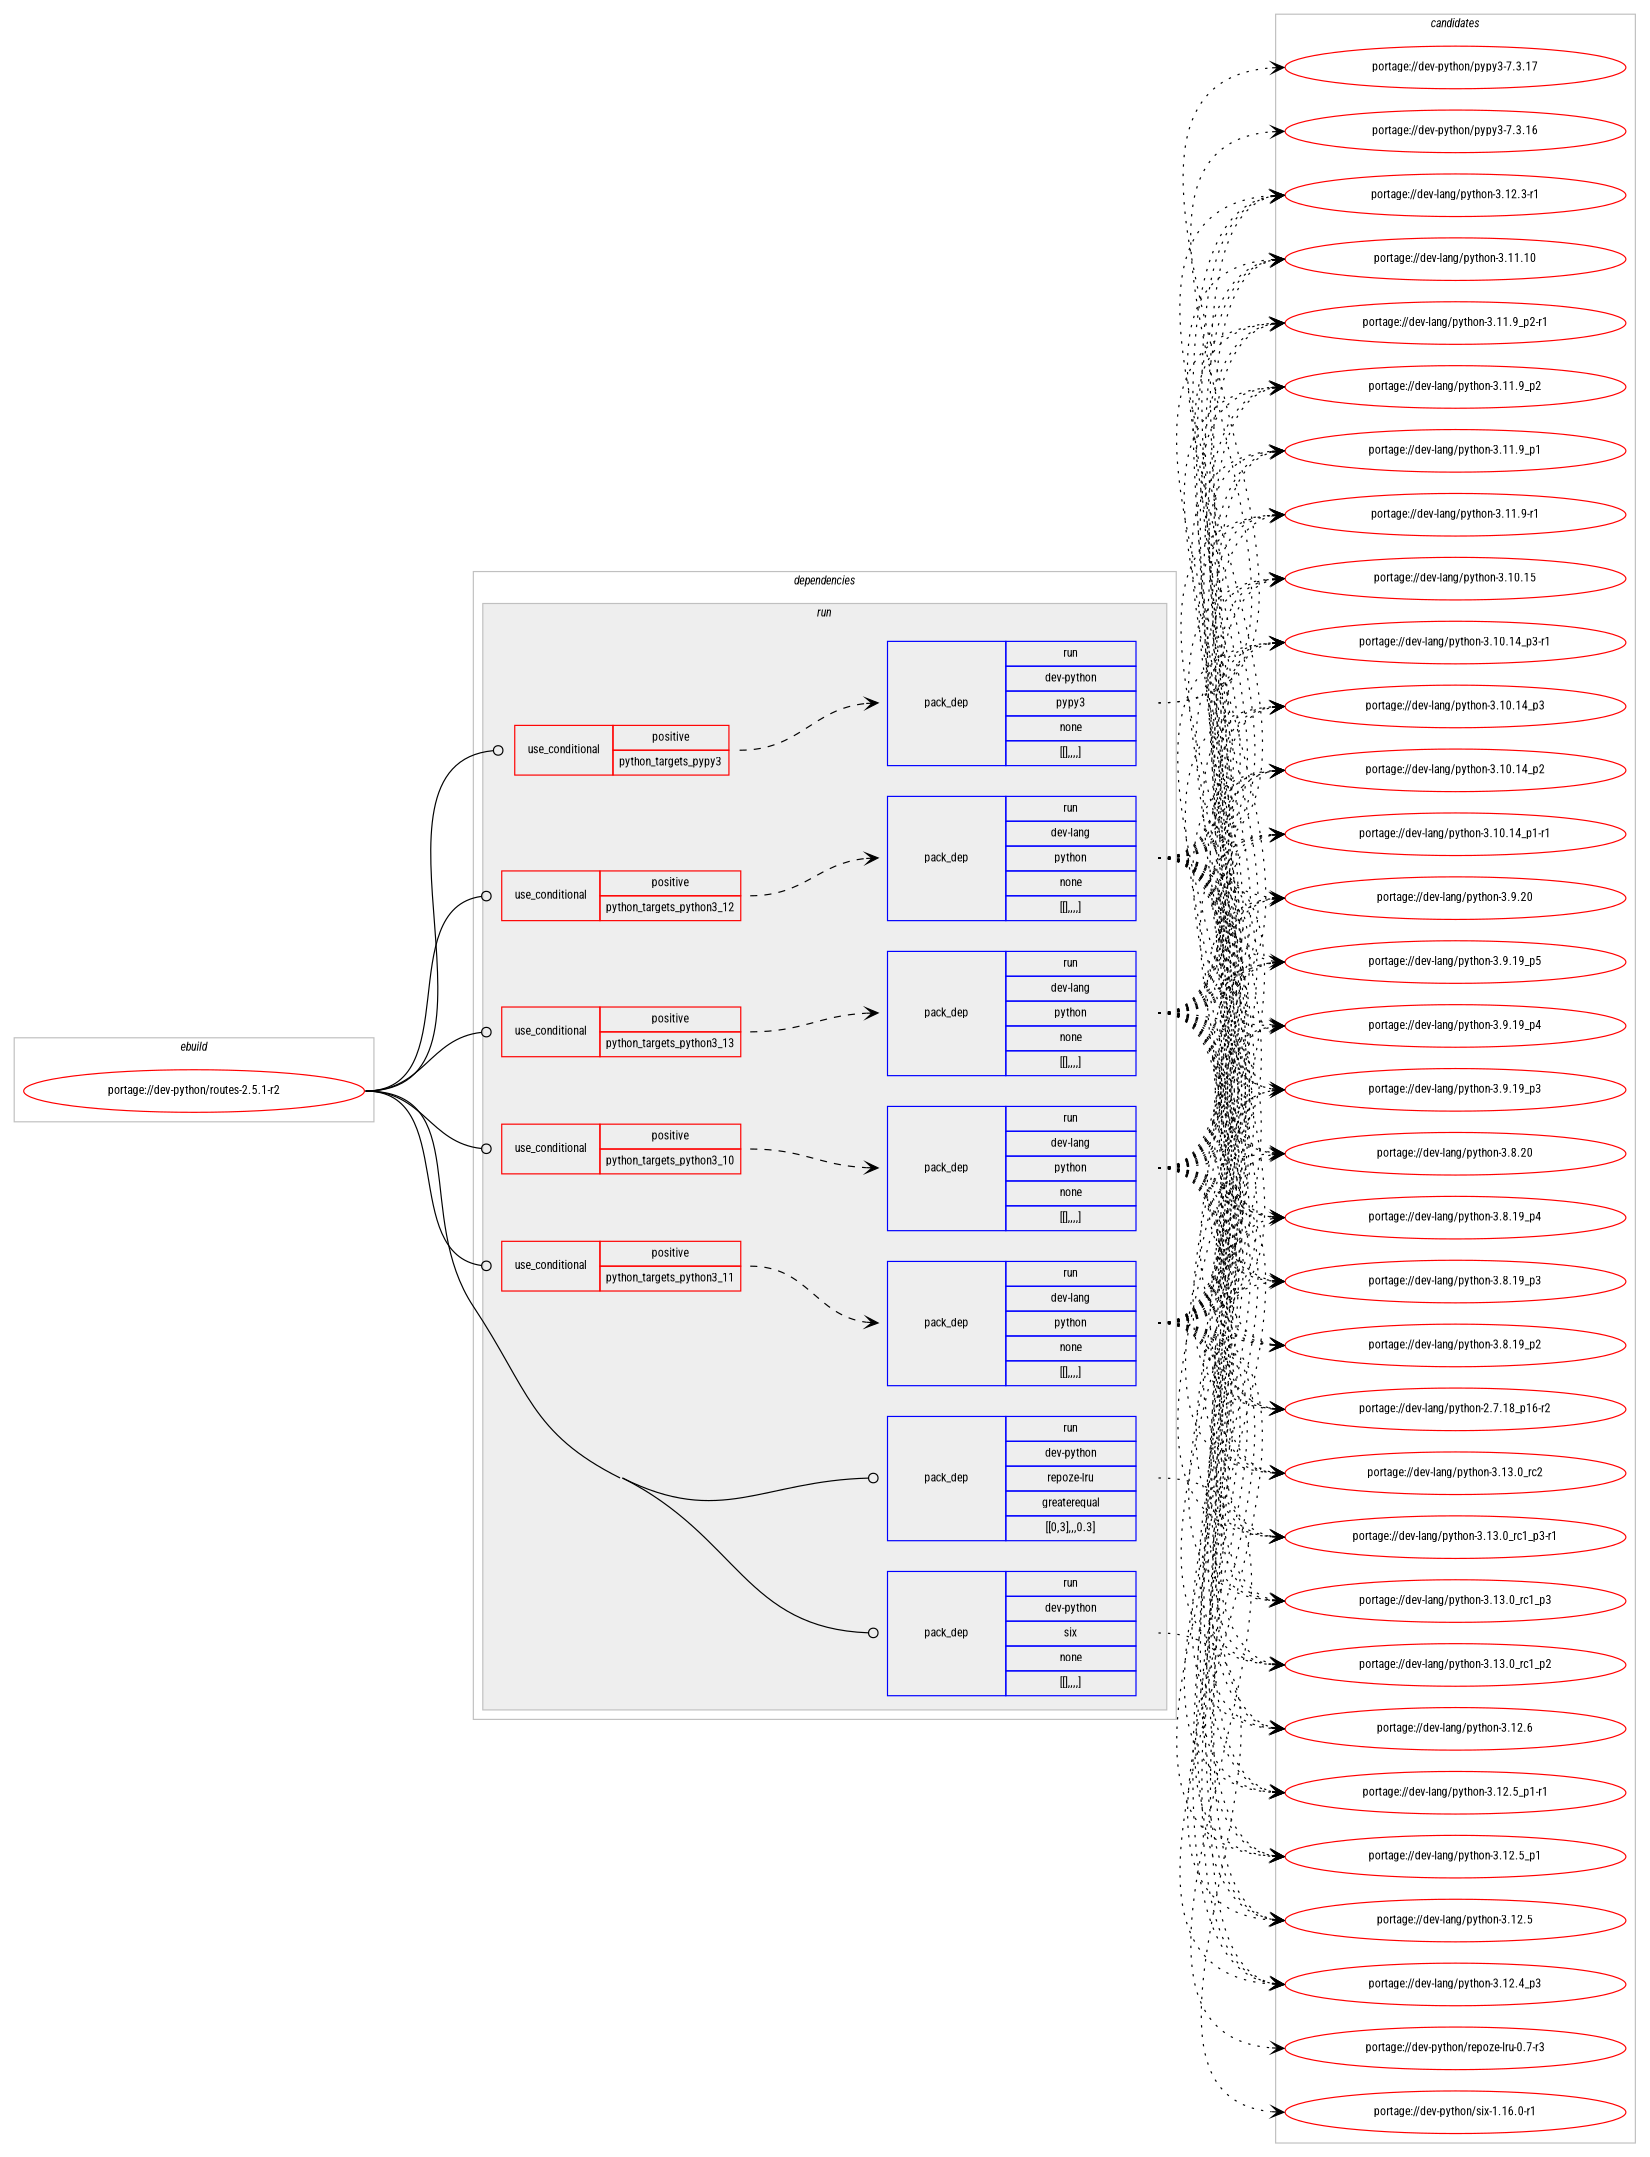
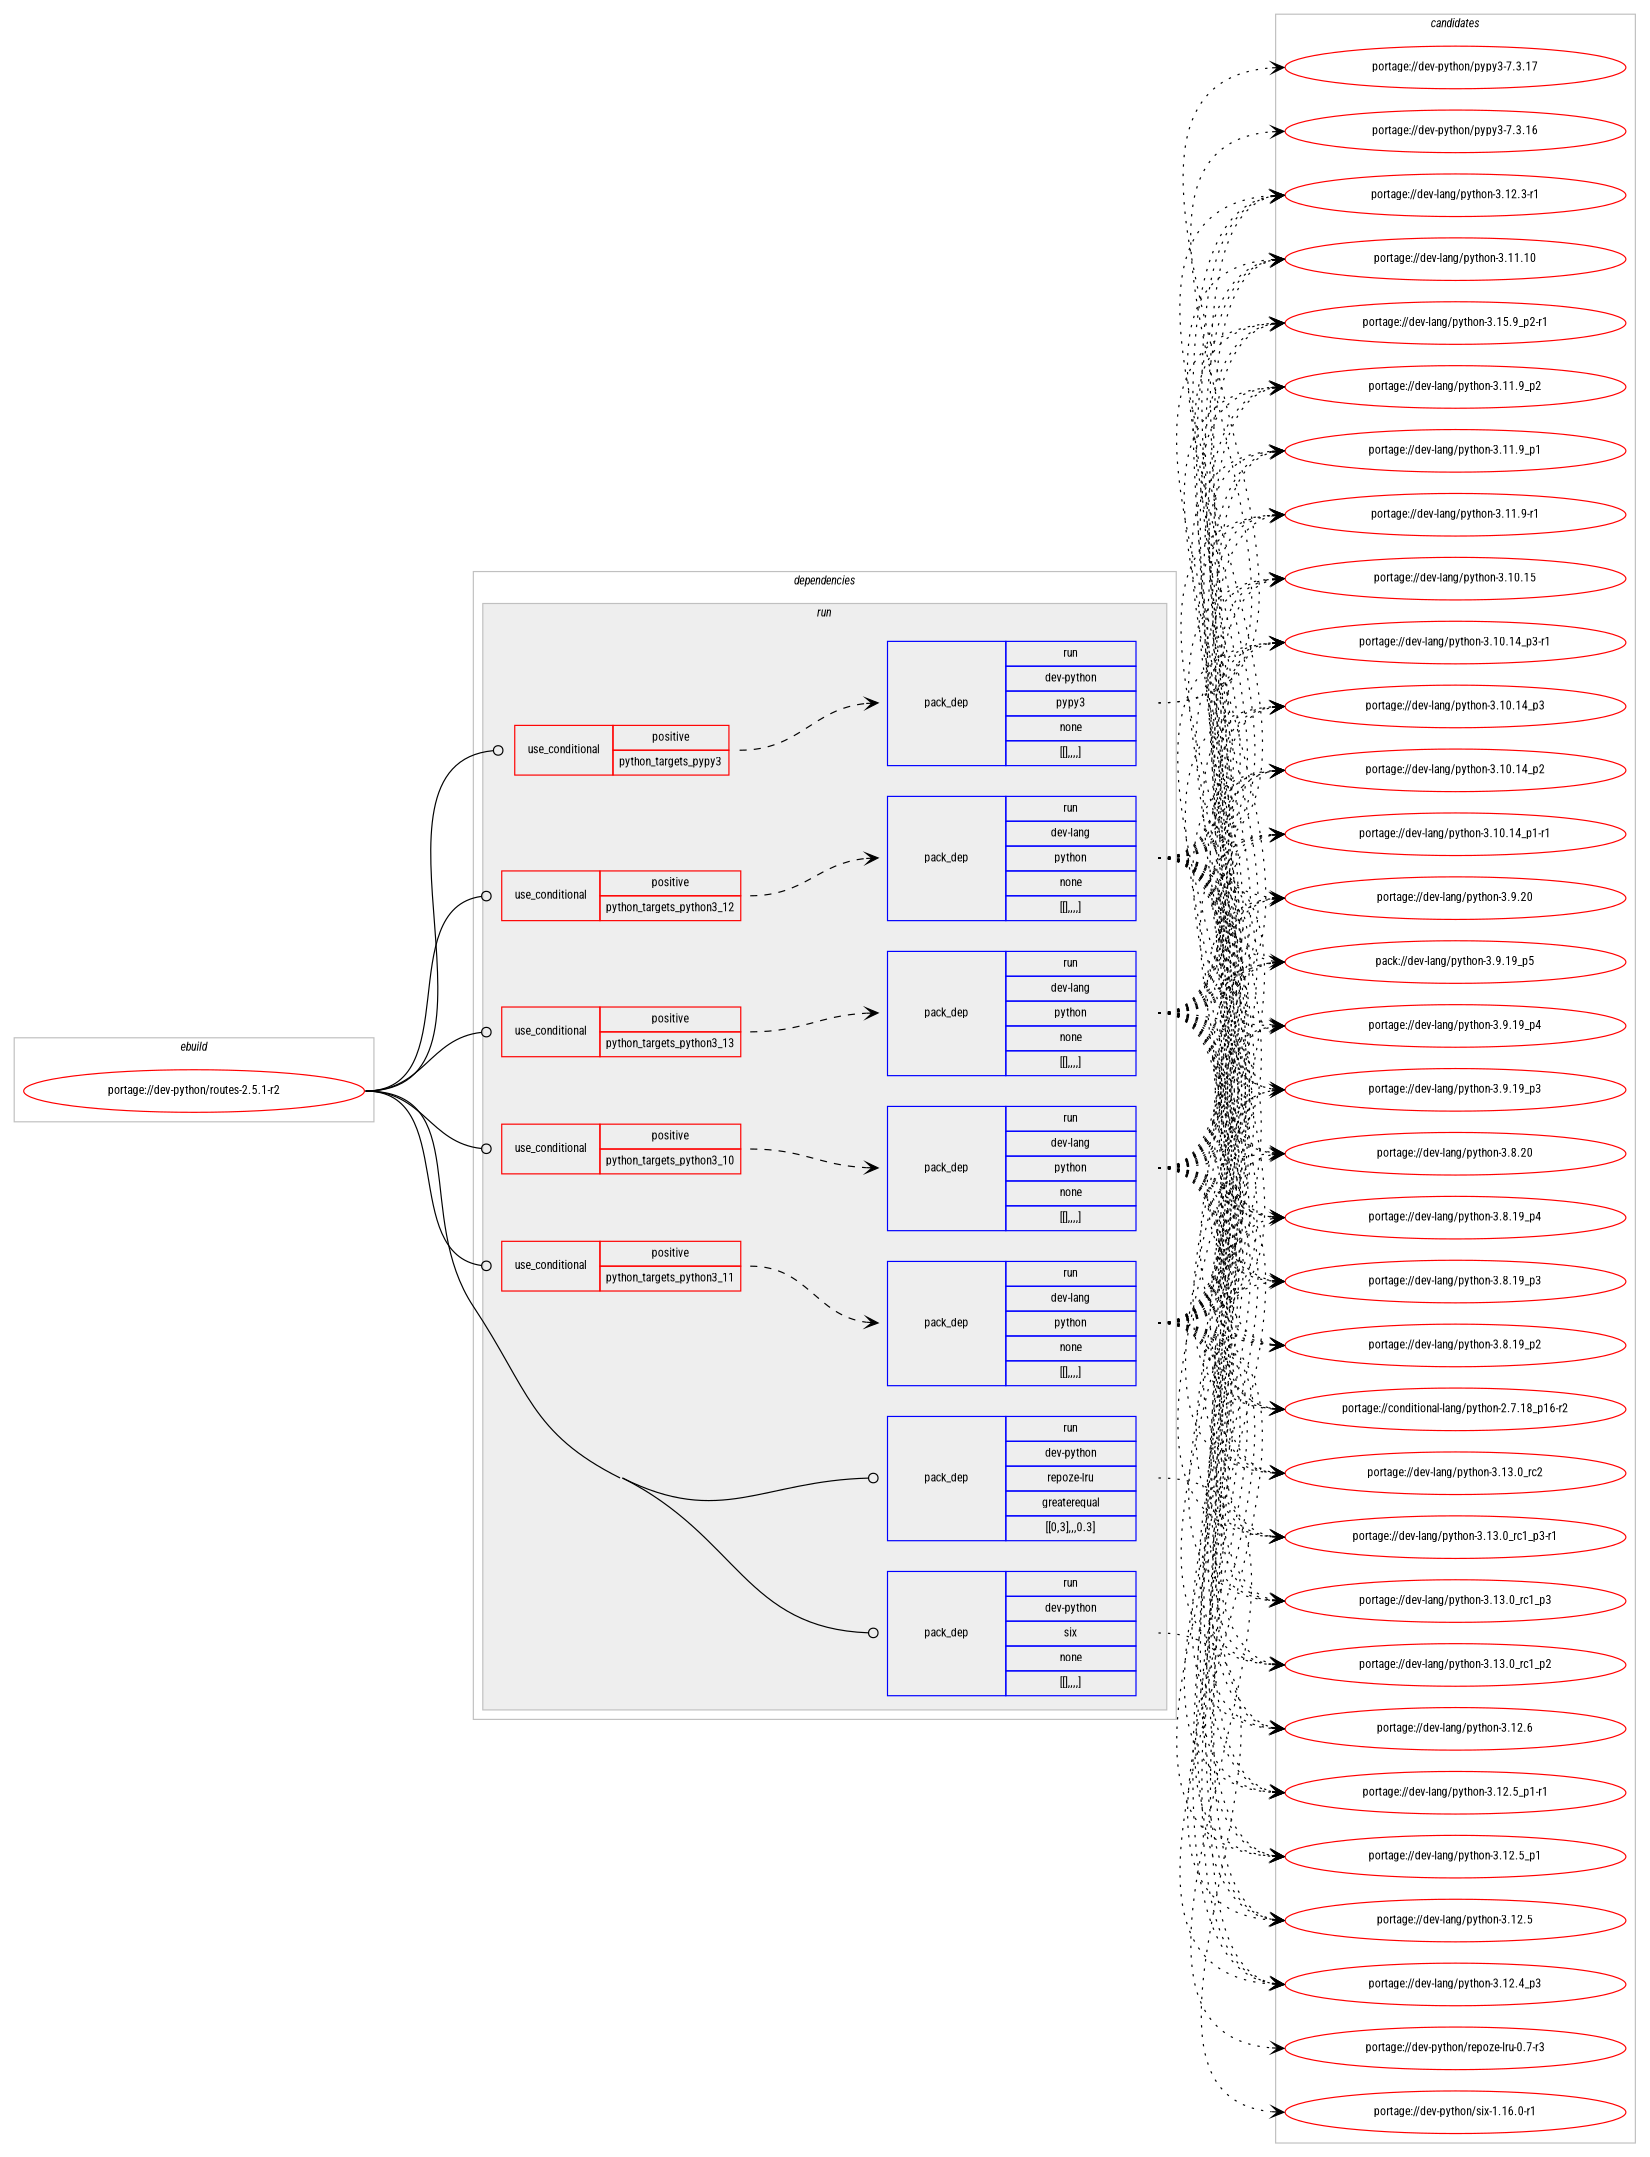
node "portage://dev-lang/python-3.11.9_p2-r1": label "portage://dev-lang/python-3.11.9_p2-r1" -> "portage://dev-lang/python-3.15.9_p2-r1"
node "portage://dev-lang/python-3.9.19_p5": label "portage://dev-lang/python-3.9.19_p5" -> "pack://dev-lang/python-3.9.19_p5"
node "portage://dev-lang/python-2.7.18_p16-r2": label "portage://dev-lang/python-2.7.18_p16-r2" -> "portage://conditional-lang/python-2.7.18_p16-r2"
